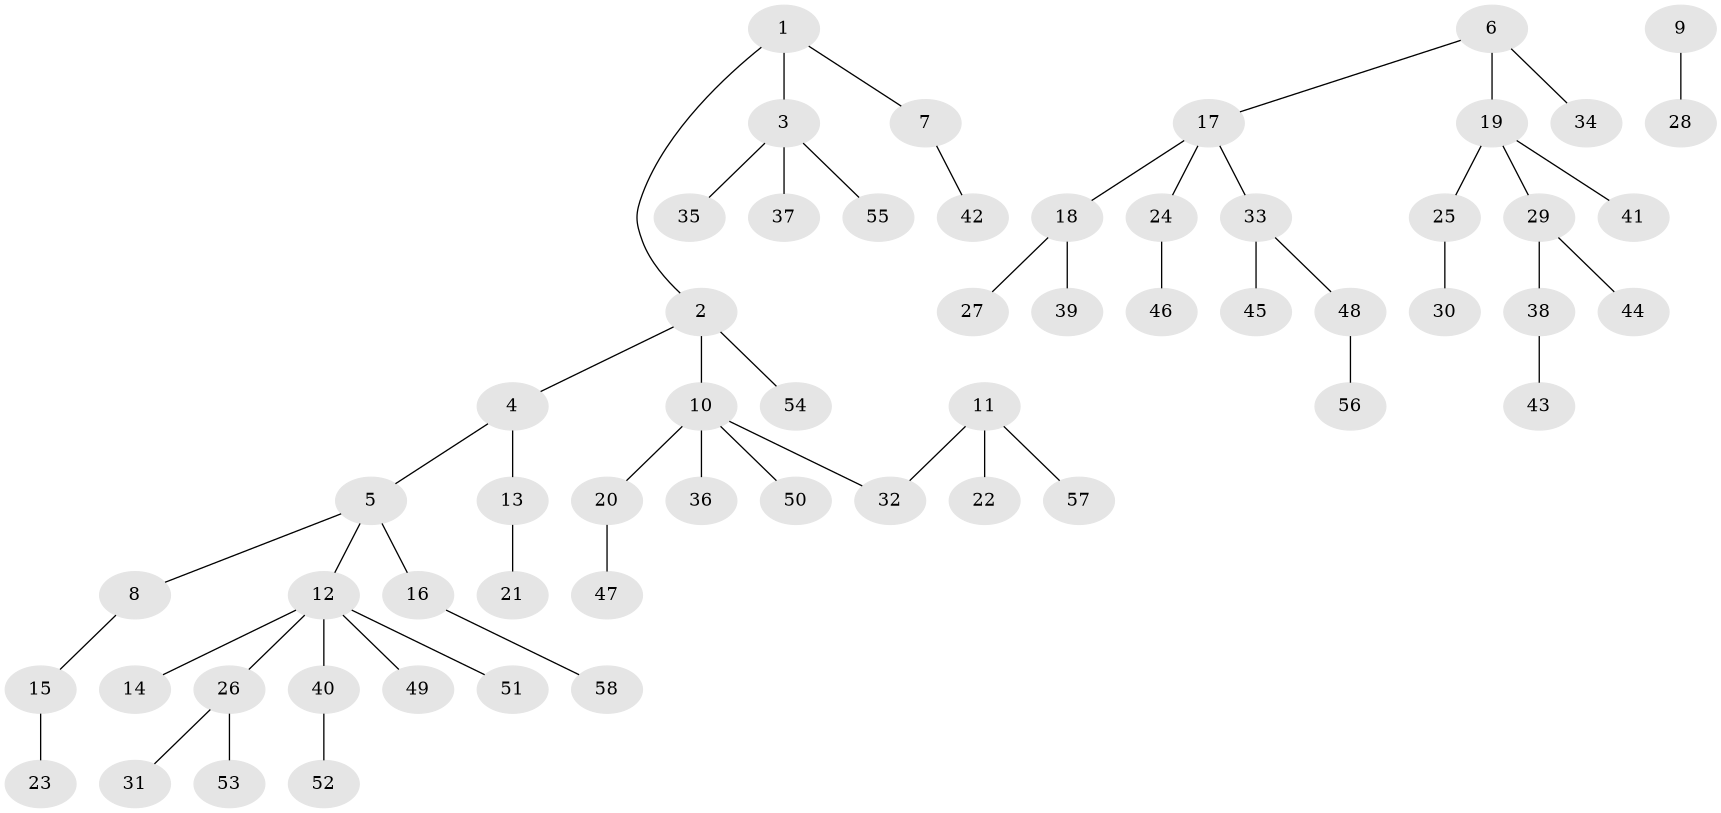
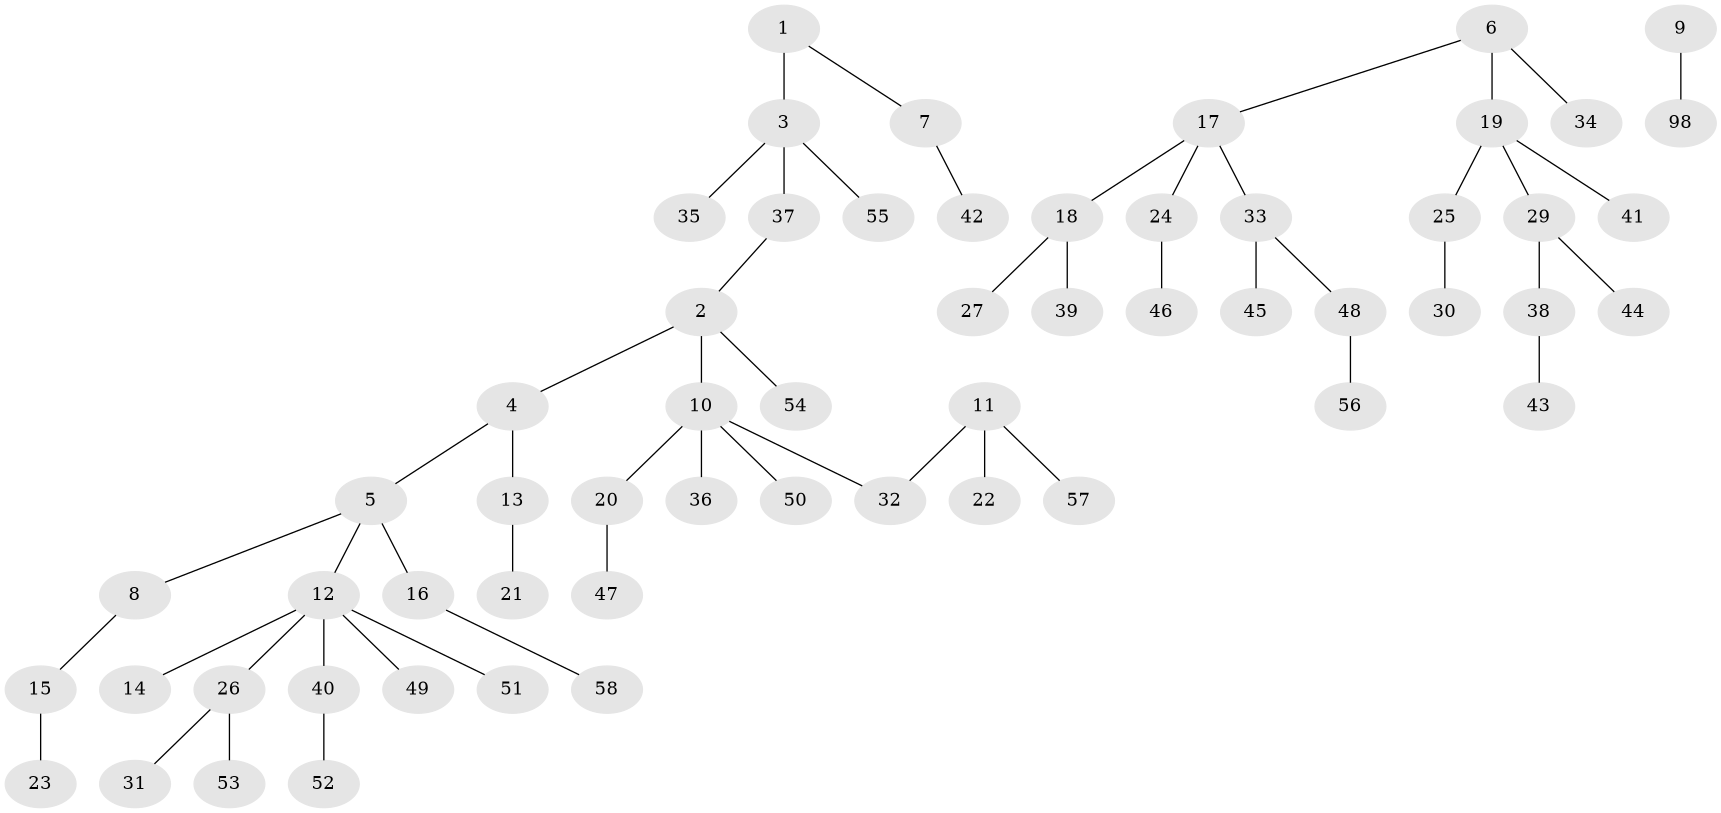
node "28": label "28" -> "98"
edge "1" -- "2": now "37" -- "2"
